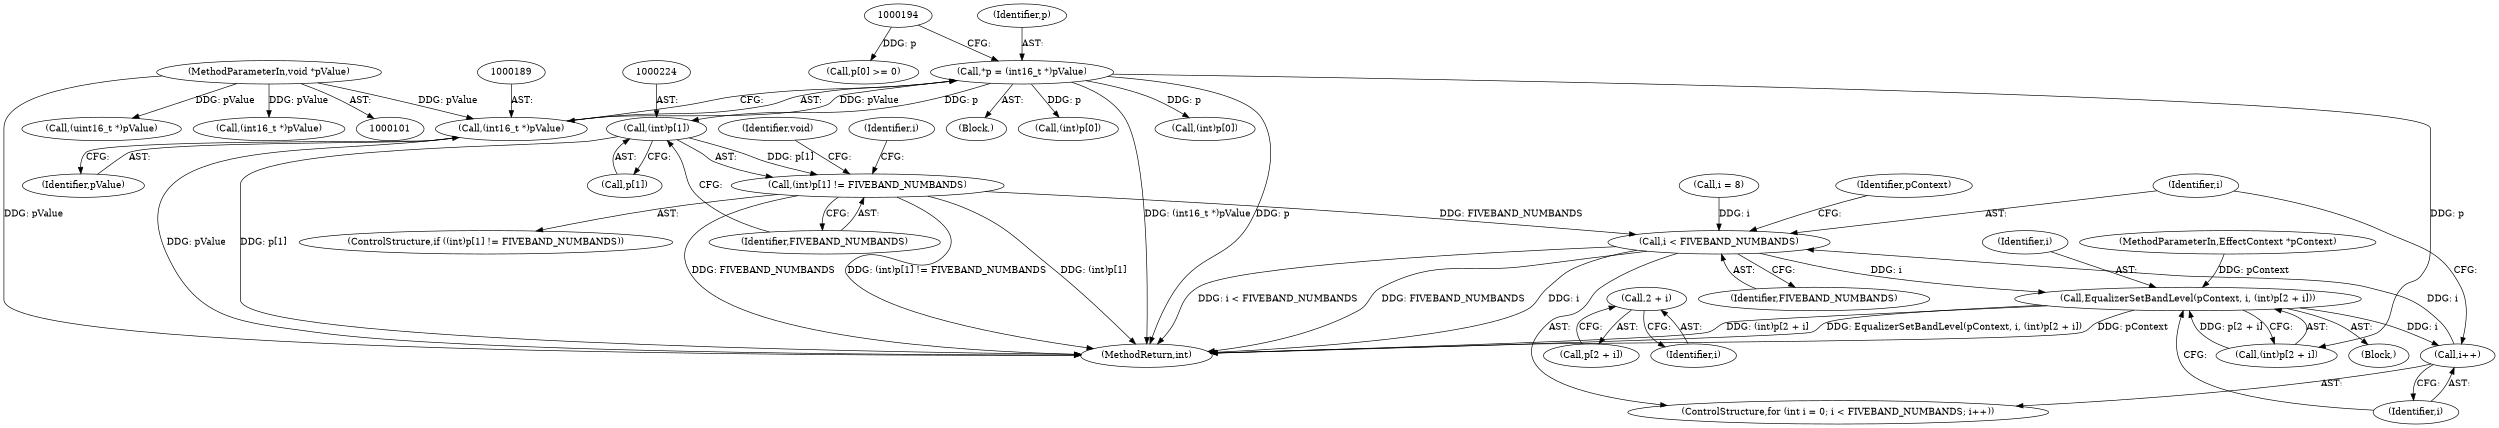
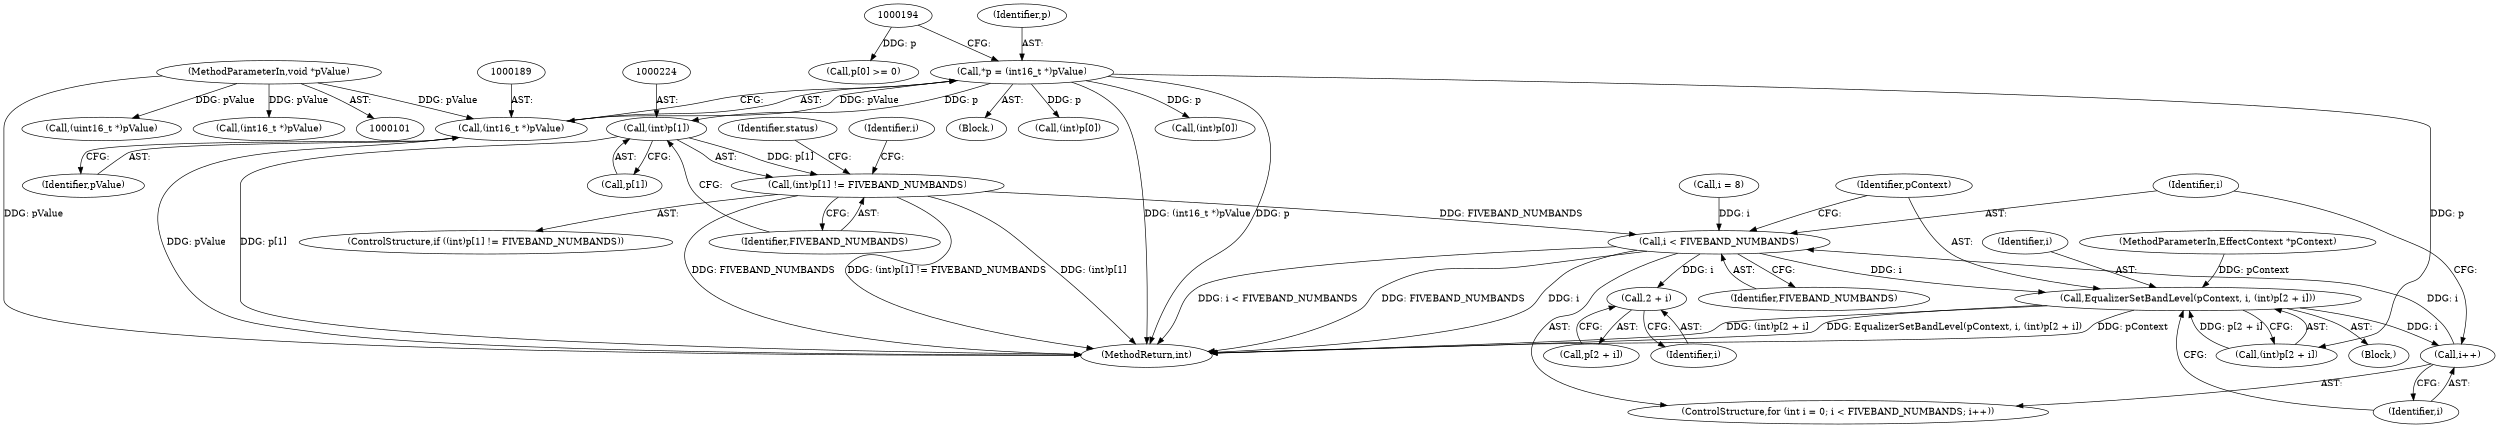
node "(Identifier,void)": label "(Identifier,void)" -> "(Identifier,status)"
edge "(Call,i < FIVEBAND_NUMBANDS)" -> "(Call,2 + i)": added, label "DDG: i"
edge "(Identifier,pContext)" -> "(Call,EqualizerSetBandLevel(pContext, i, (int)p[2 + i]))": added, label "AST:"
